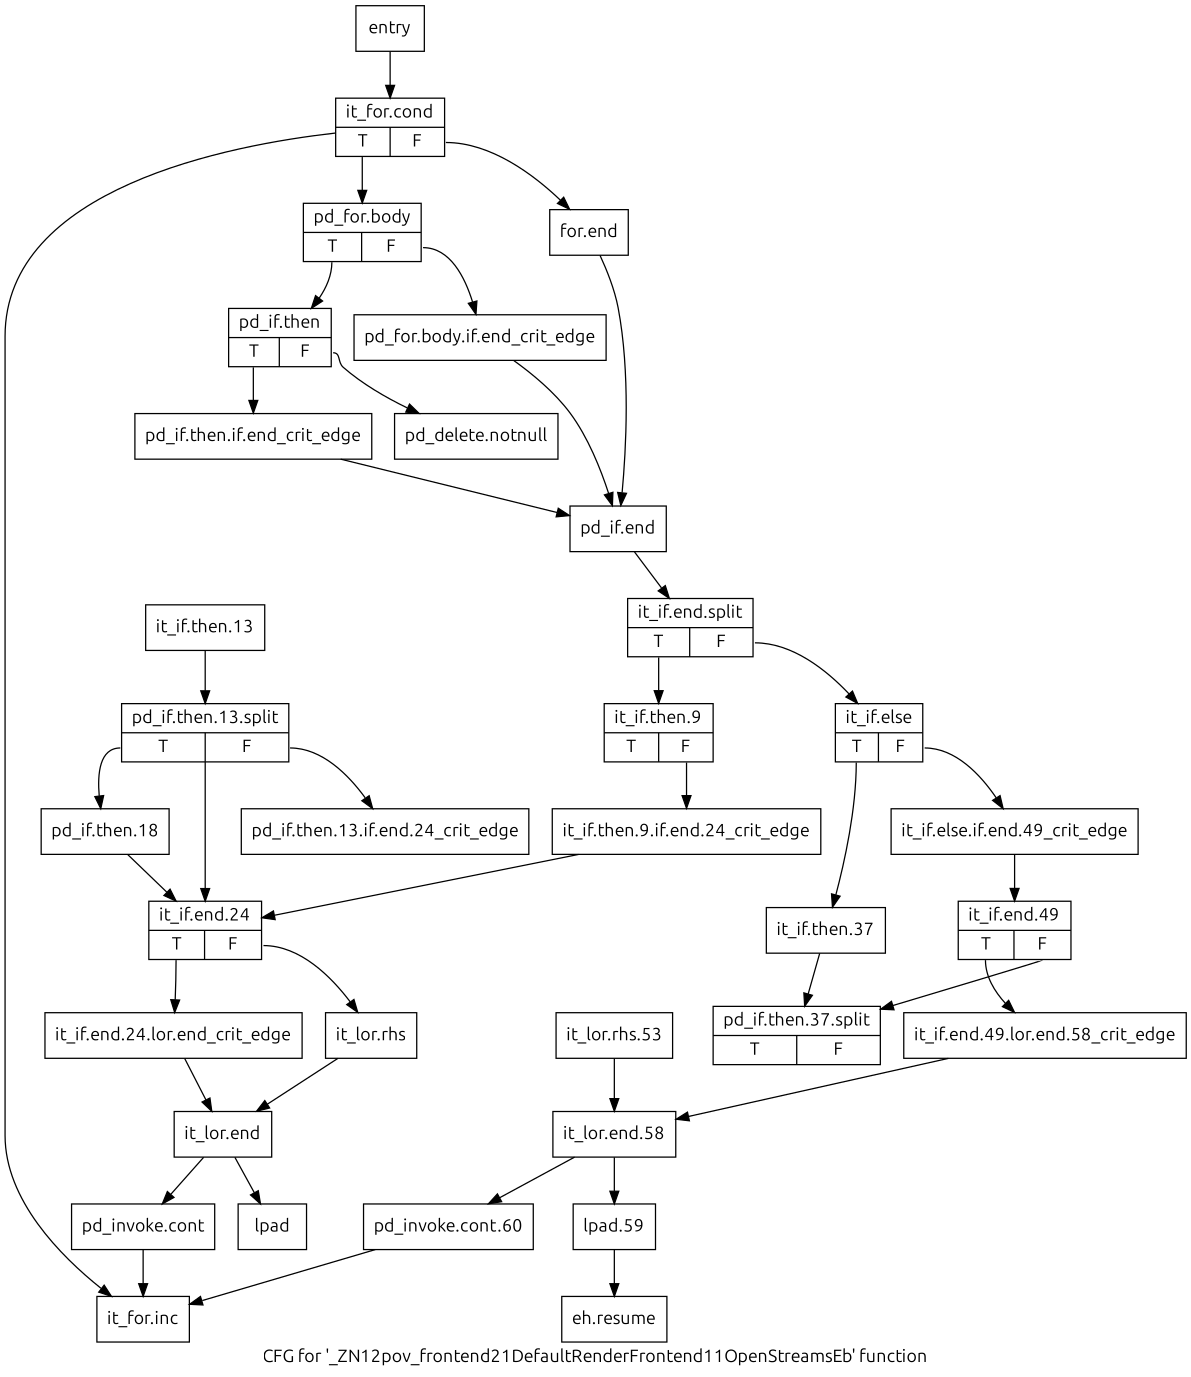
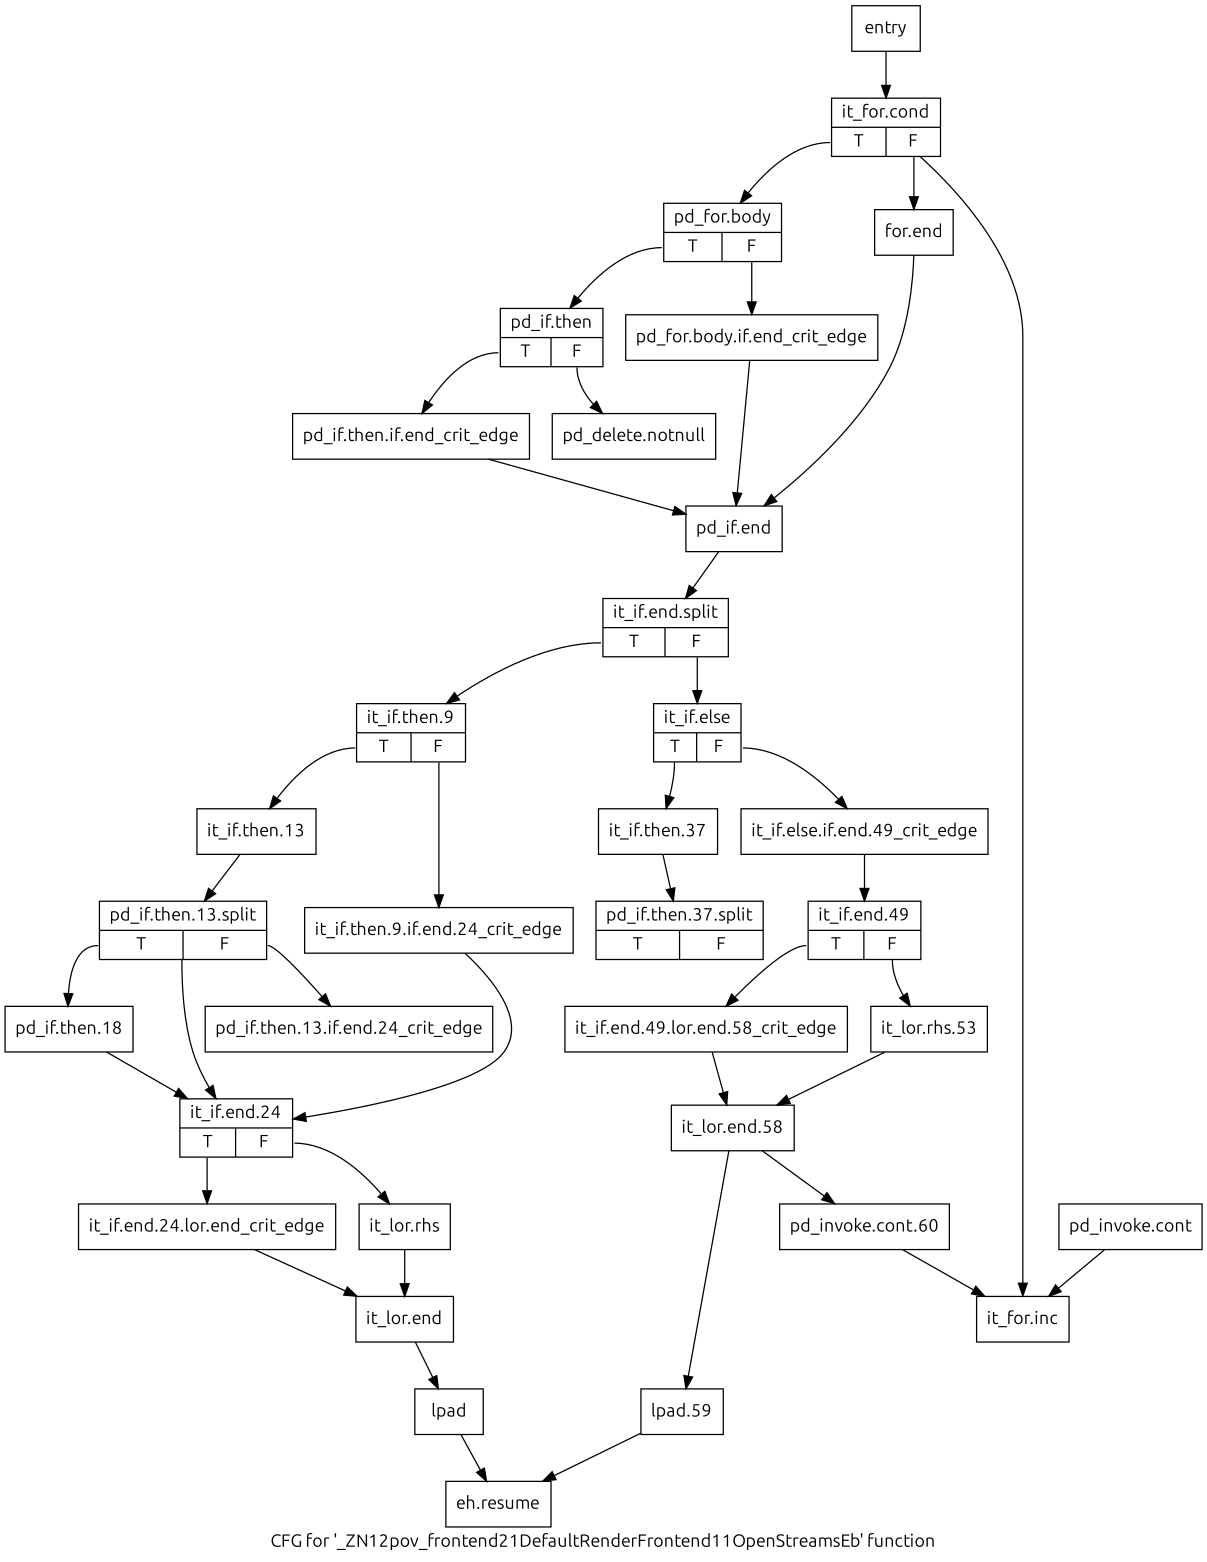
edge "it_if.then.9" -> "it_if.then.13": added
edge "it_if.end.49" -> "pd_if.then.37.split": now "it_if.end.49" -> "it_lor.rhs.53"
edge "it_lor.end" -> "pd_invoke.cont": removed
edge "lpad" -> "eh.resume": added
